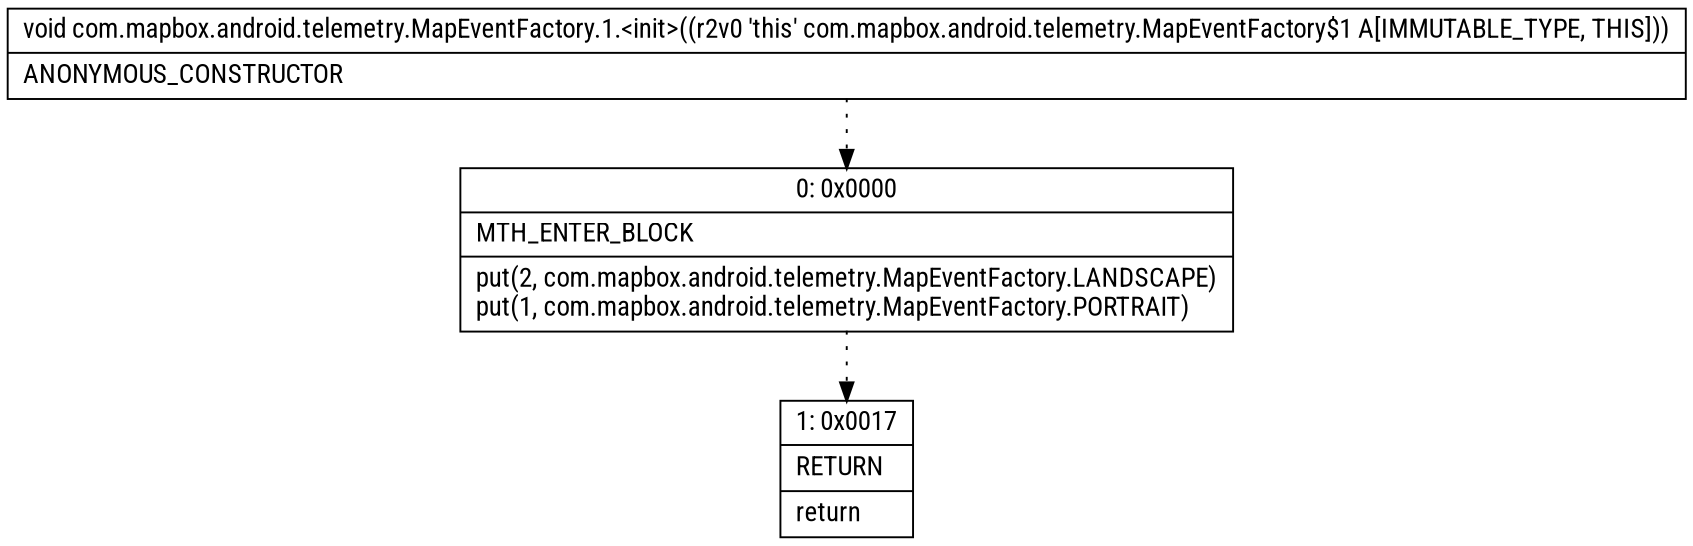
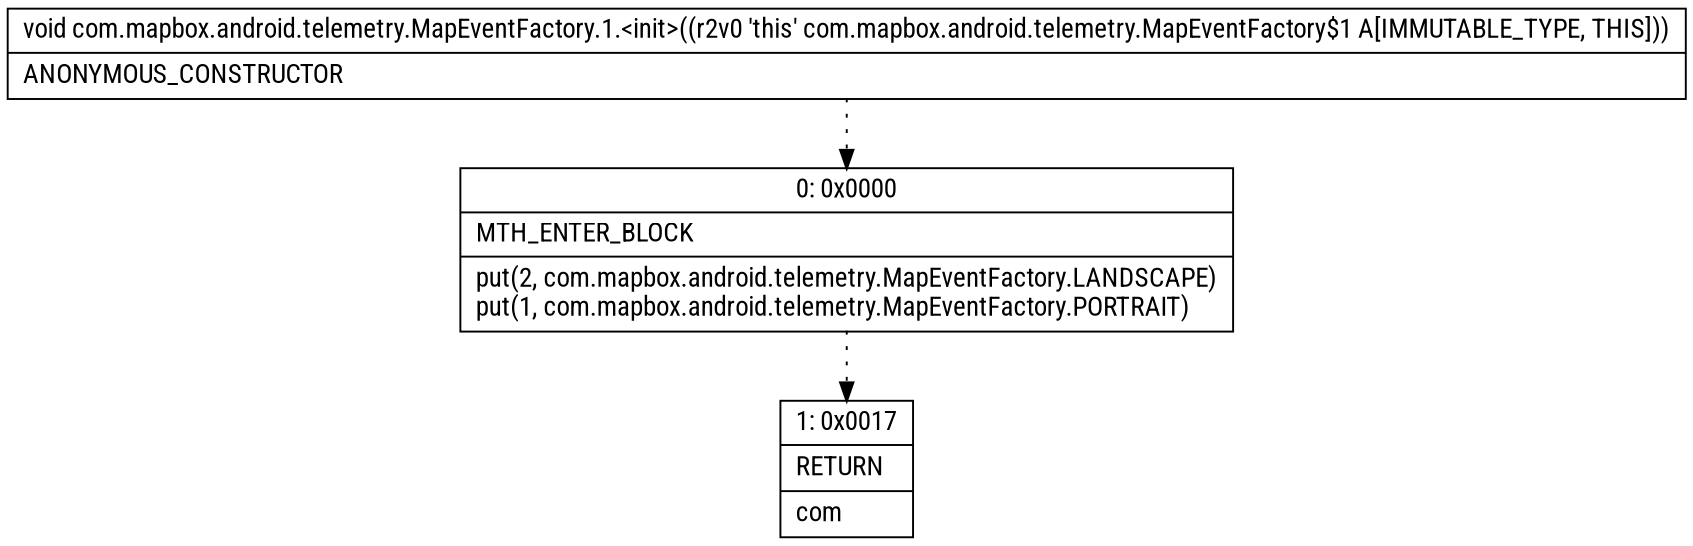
node "1: 0x0017": text "return" -> "com"
